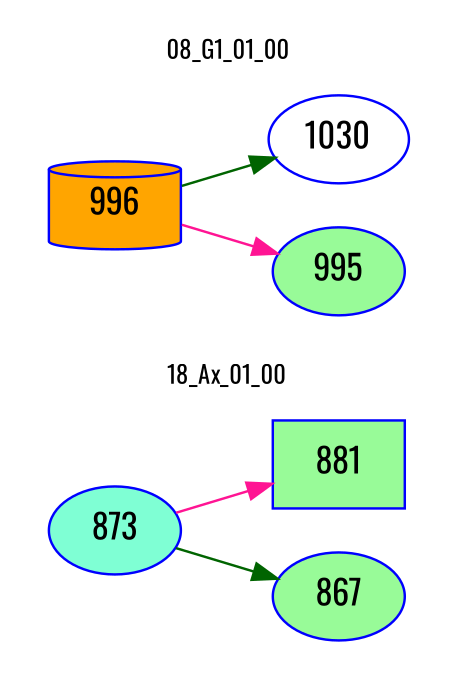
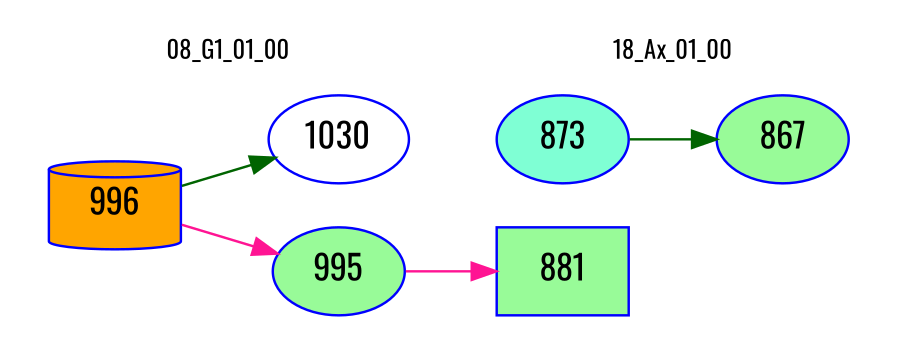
edge "873" -> "881": now "995" -> "881"
